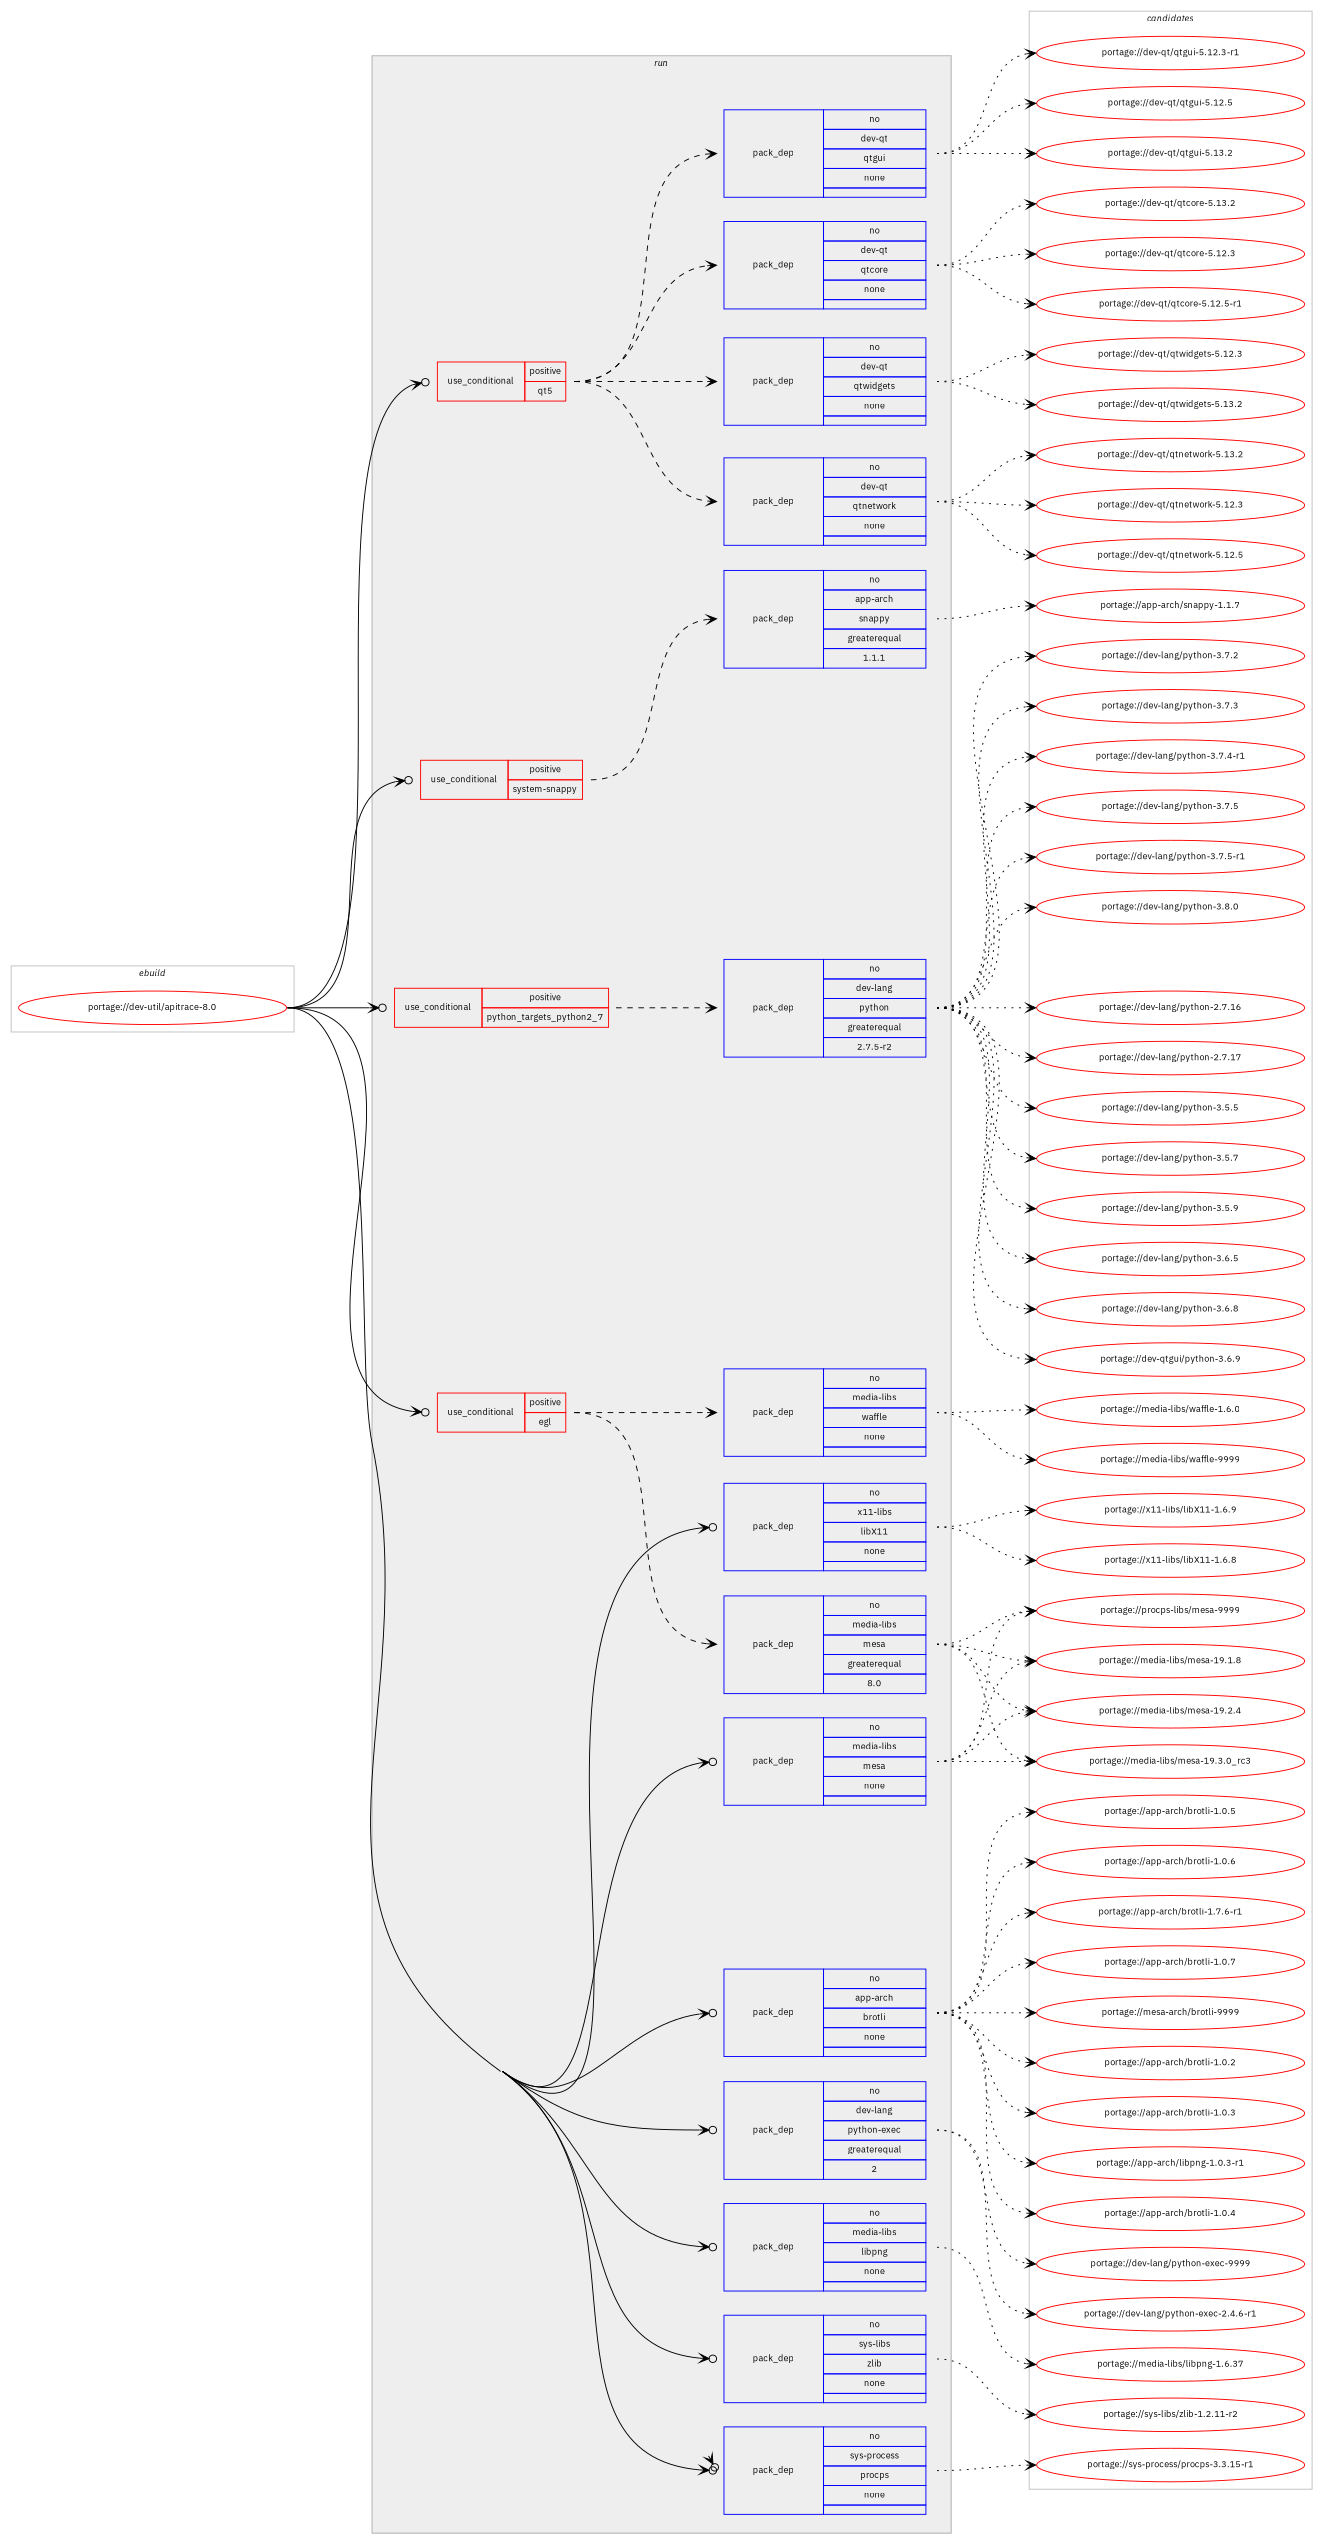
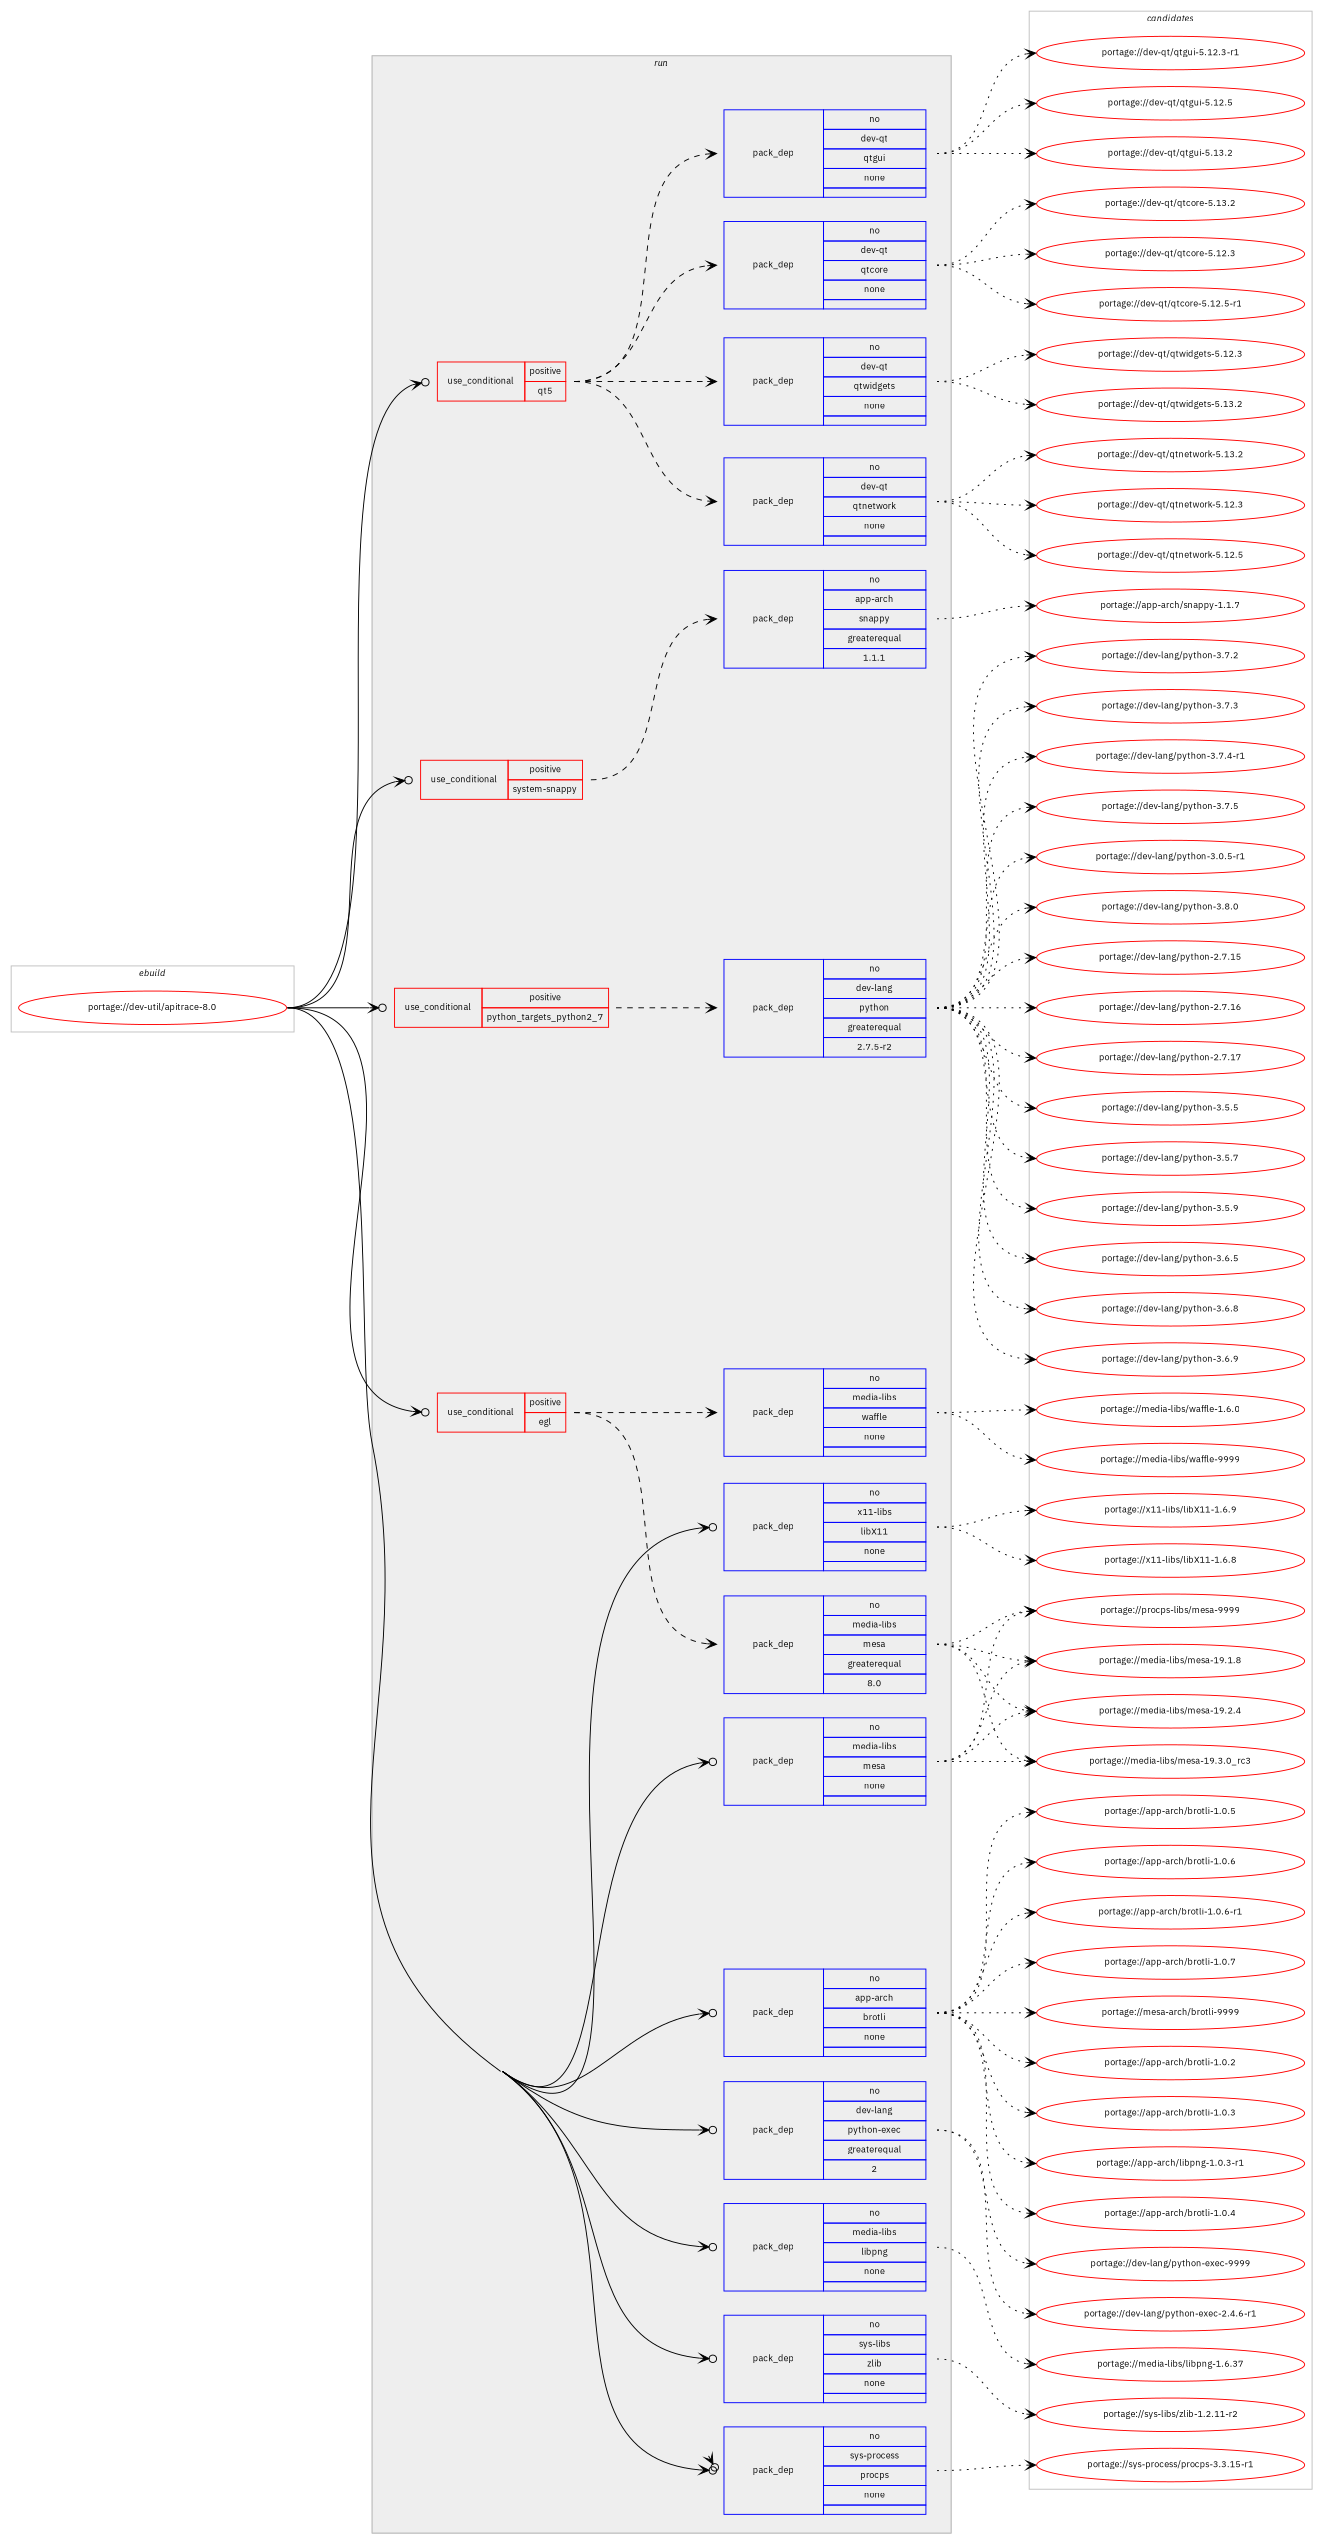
node "portage://dev-lang/python-3.7.5-r1": label "portage://dev-lang/python-3.7.5-r1" -> "portage://dev-lang/python-3.0.5-r1"
node "portage://dev-lang/python-2.7.15": added
node "portage://dev-qtgui/python-3.6.9": label "portage://dev-qtgui/python-3.6.9" -> "portage://dev-lang/python-3.6.9"
node "portage://app-arch/brotli-1.7.6-r1": label "portage://app-arch/brotli-1.7.6-r1" -> "portage://app-arch/brotli-1.0.6-r1"
